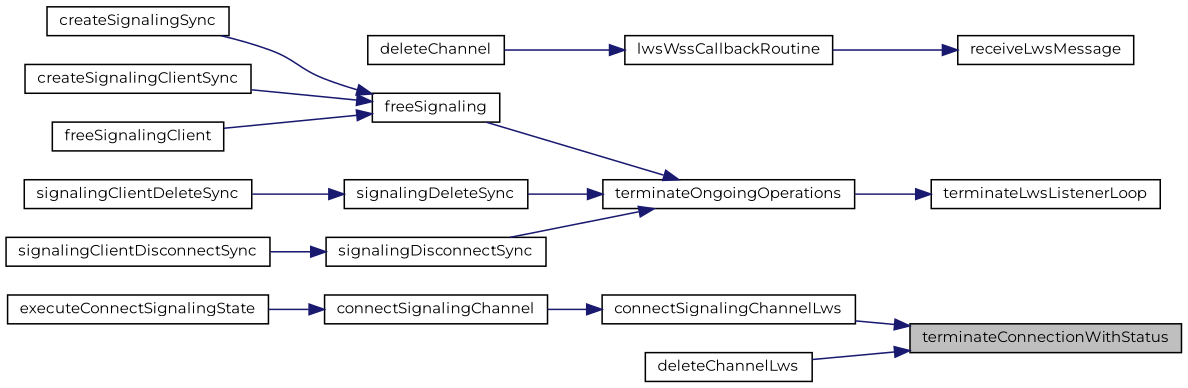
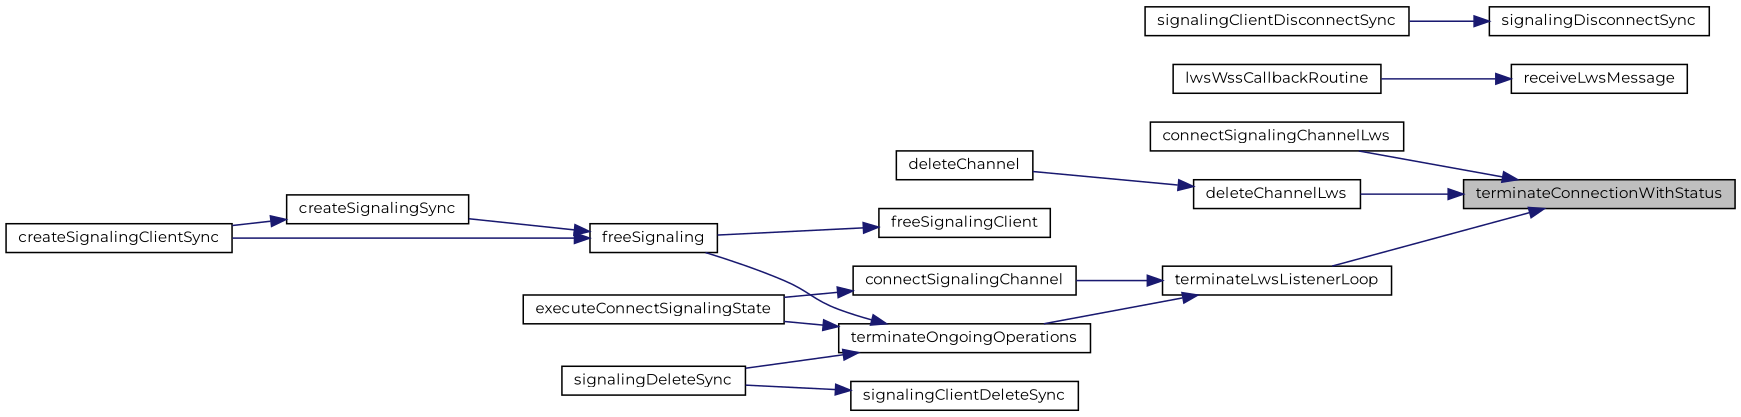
edge "deleteChannel" -> "lwsWssCallbackRoutine": now "deleteChannel" -> "deleteChannelLws"
edge "freeSignalingClient" -> "freeSignaling": reversed
edge "signalingClientDeleteSync" -> "signalingDeleteSync": reversed
edge "createSignalingClientSync" -> "createSignalingSync": added
edge "signalingDisconnectSync" -> "terminateOngoingOperations": now "executeConnectSignalingState" -> "terminateOngoingOperations"
edge "terminateLwsListenerLoop" -> "terminateConnectionWithStatus": added
edge "connectSignalingChannel" -> "connectSignalingChannelLws": now "connectSignalingChannel" -> "terminateLwsListenerLoop"
